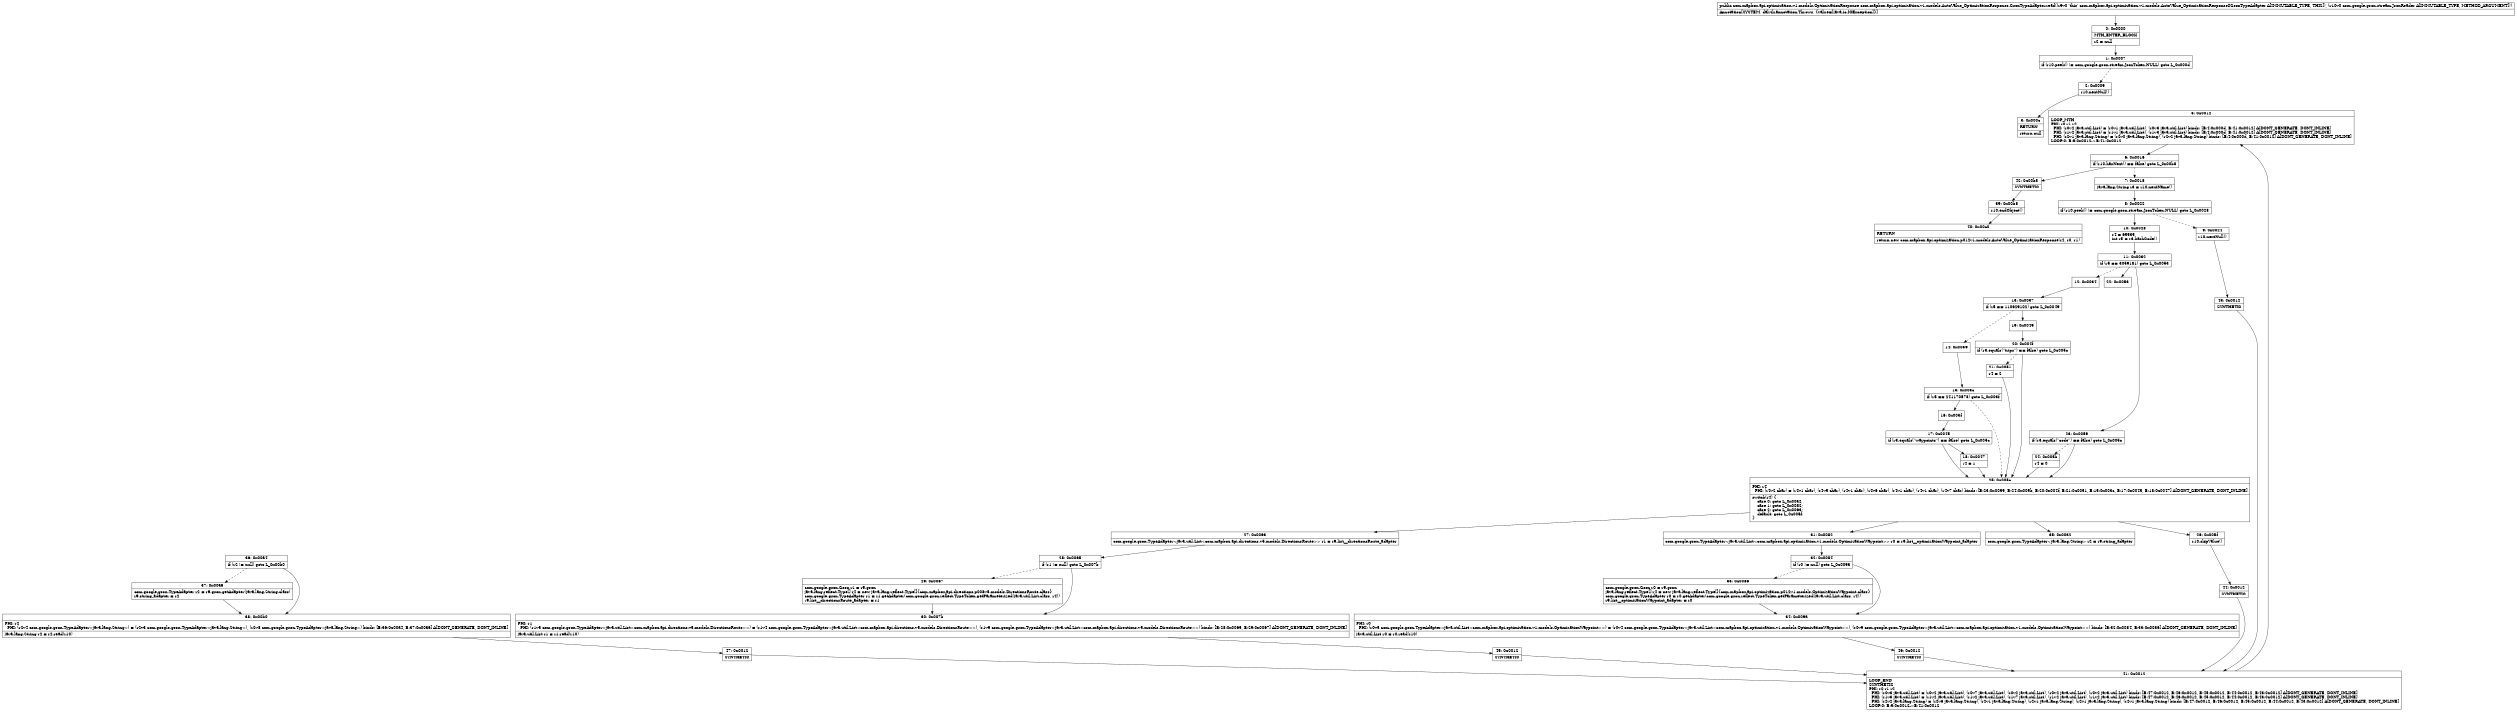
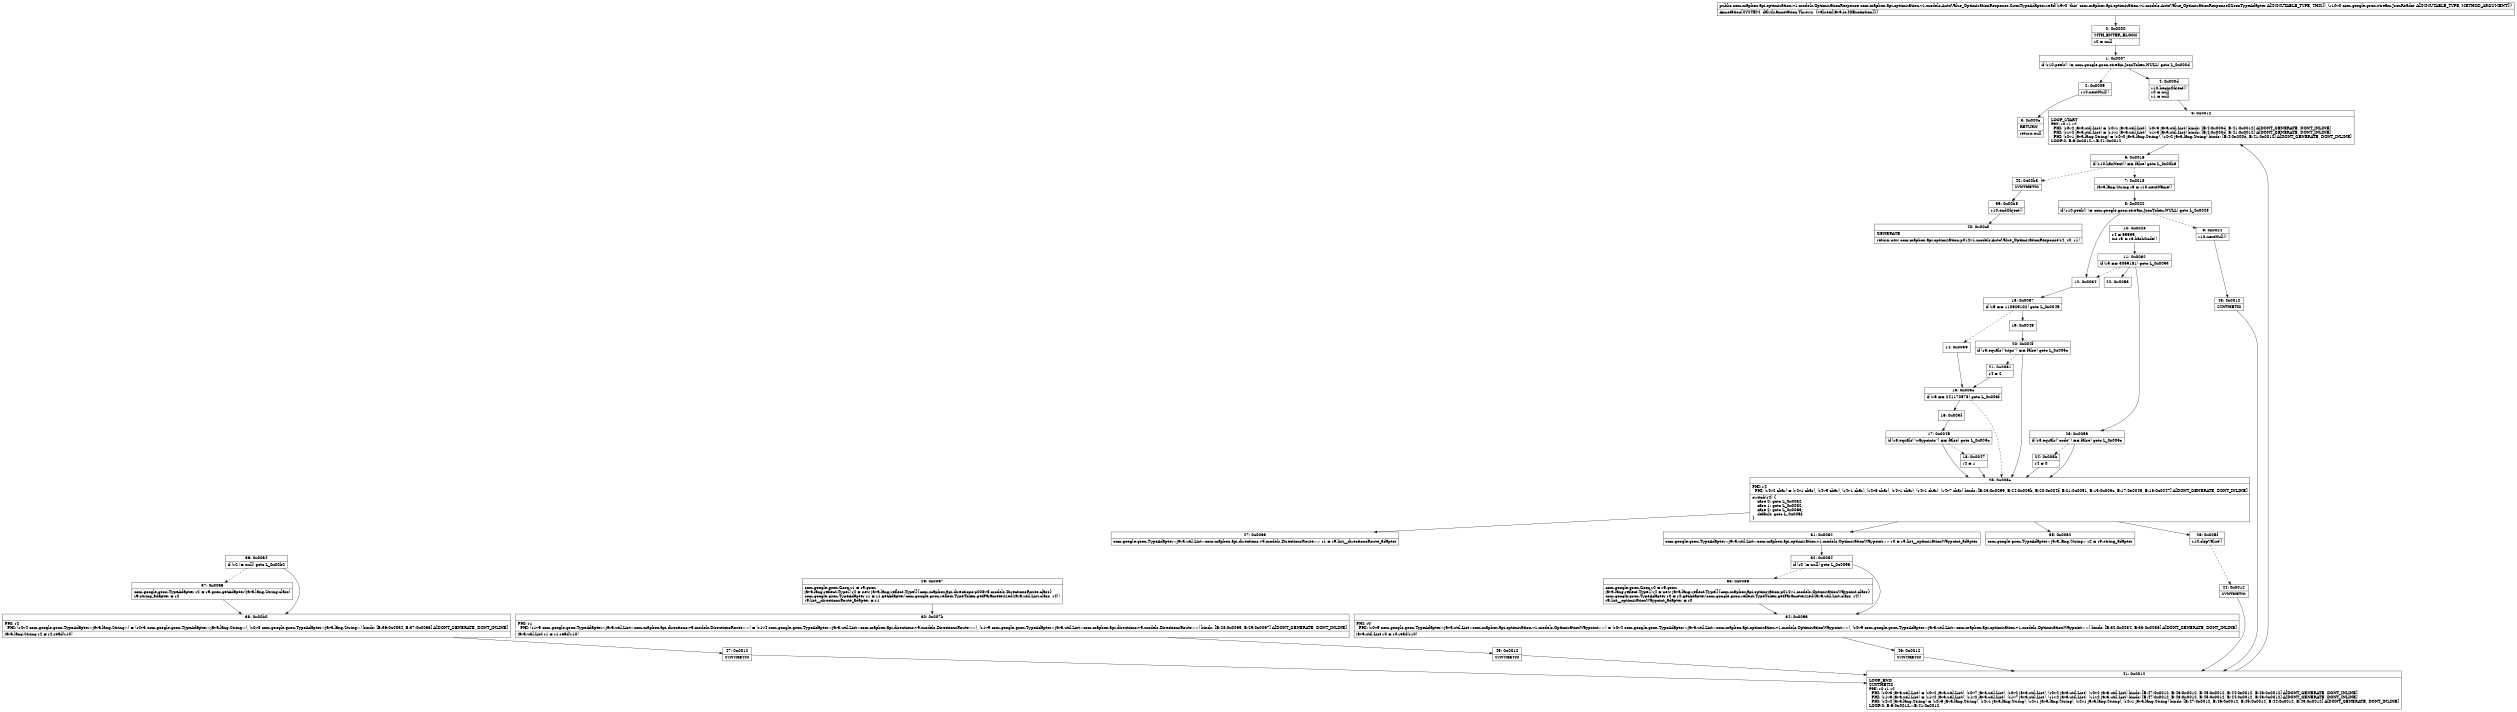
node "4: 0x000d": added
node "5: 0x0012": text "LOOP_MTH" -> "LOOP_START"
edge "6: 0x0016" -> "42: 0x00b8": style solid -> dashed
edge "8: 0x0022" -> "10: 0x0028": now "8: 0x0022" -> "12: 0x0034"
node "40: 0x00c0": text "RETURN" -> "GENERATE"
edge "21: 0x0051" -> "25: 0x005c": now "21: 0x0051" -> "15: 0x003c"
edge "17: 0x0045" -> "18: 0x0047": style solid -> dashed
node "28: 0x0065": removed
edge "26: 0x005f" -> "44: 0x0012": style solid -> dashed
